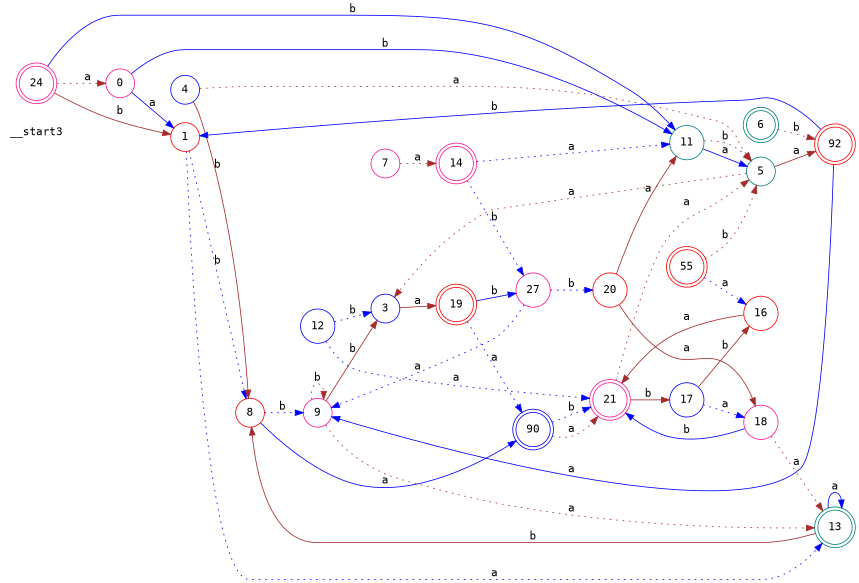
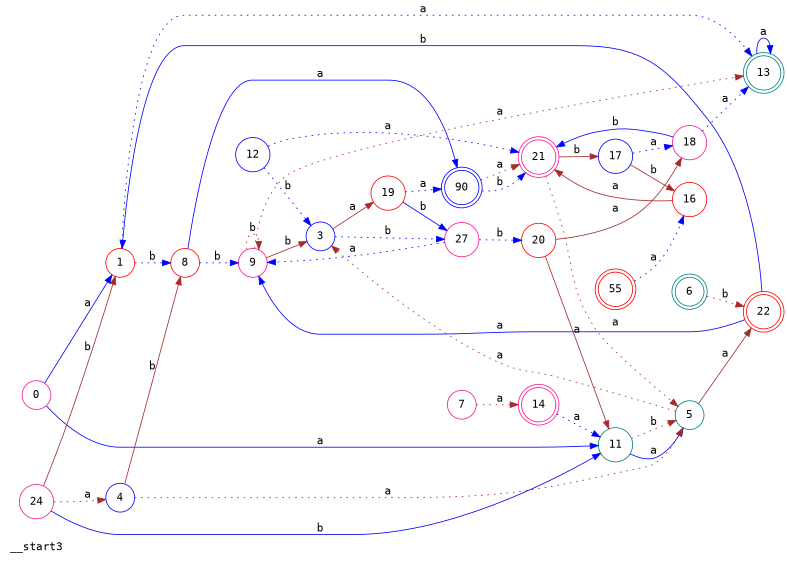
edge "0" -> "11": label "b" -> "a"
node "24": shape doublecircle -> circle
edge "24" -> "0": now "24" -> "4"
node "92": label "92" -> "22"
edge "14" -> "27": now "3" -> "27"
edge "55" -> "5": removed, label "b"
node "19": shape doublecircle -> circle
edge "18" -> "13": color brown -> blue
edge "13" -> "8": removed, label "b"
